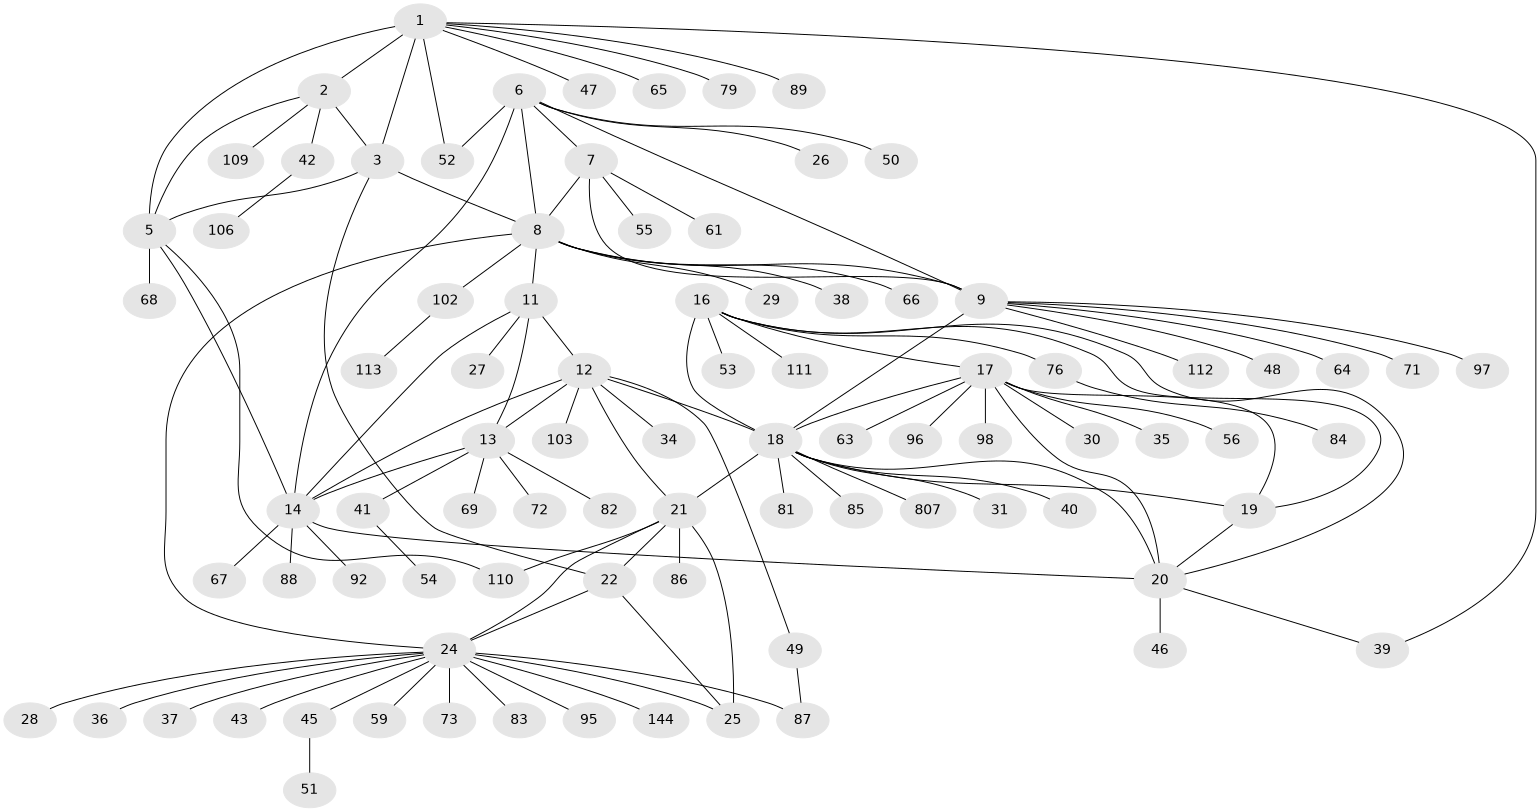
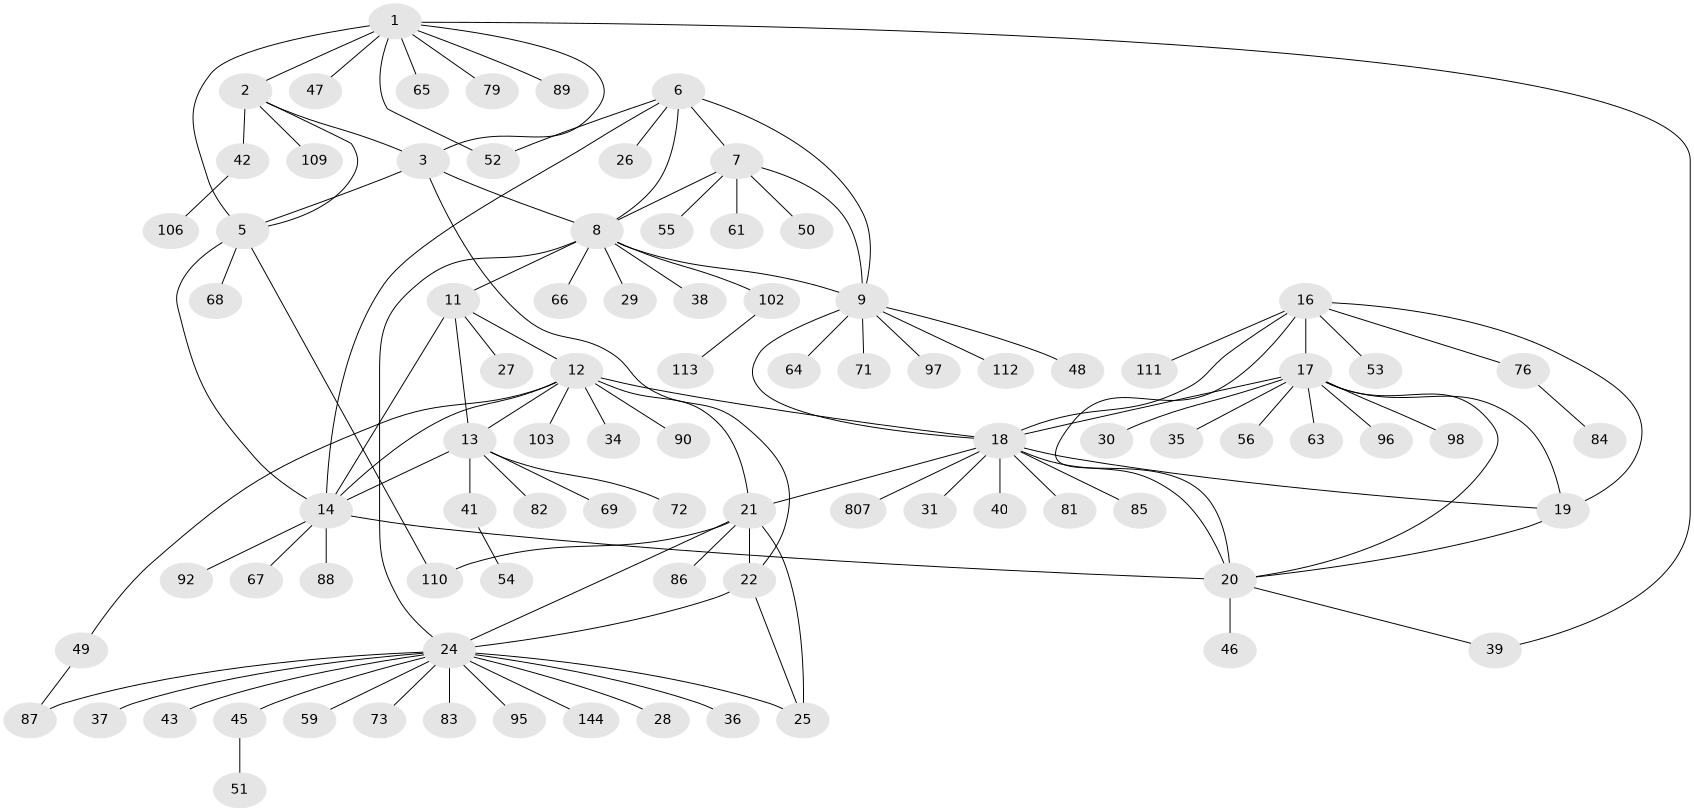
edge "6" -- "50": now "7" -- "50"
node "90": added
